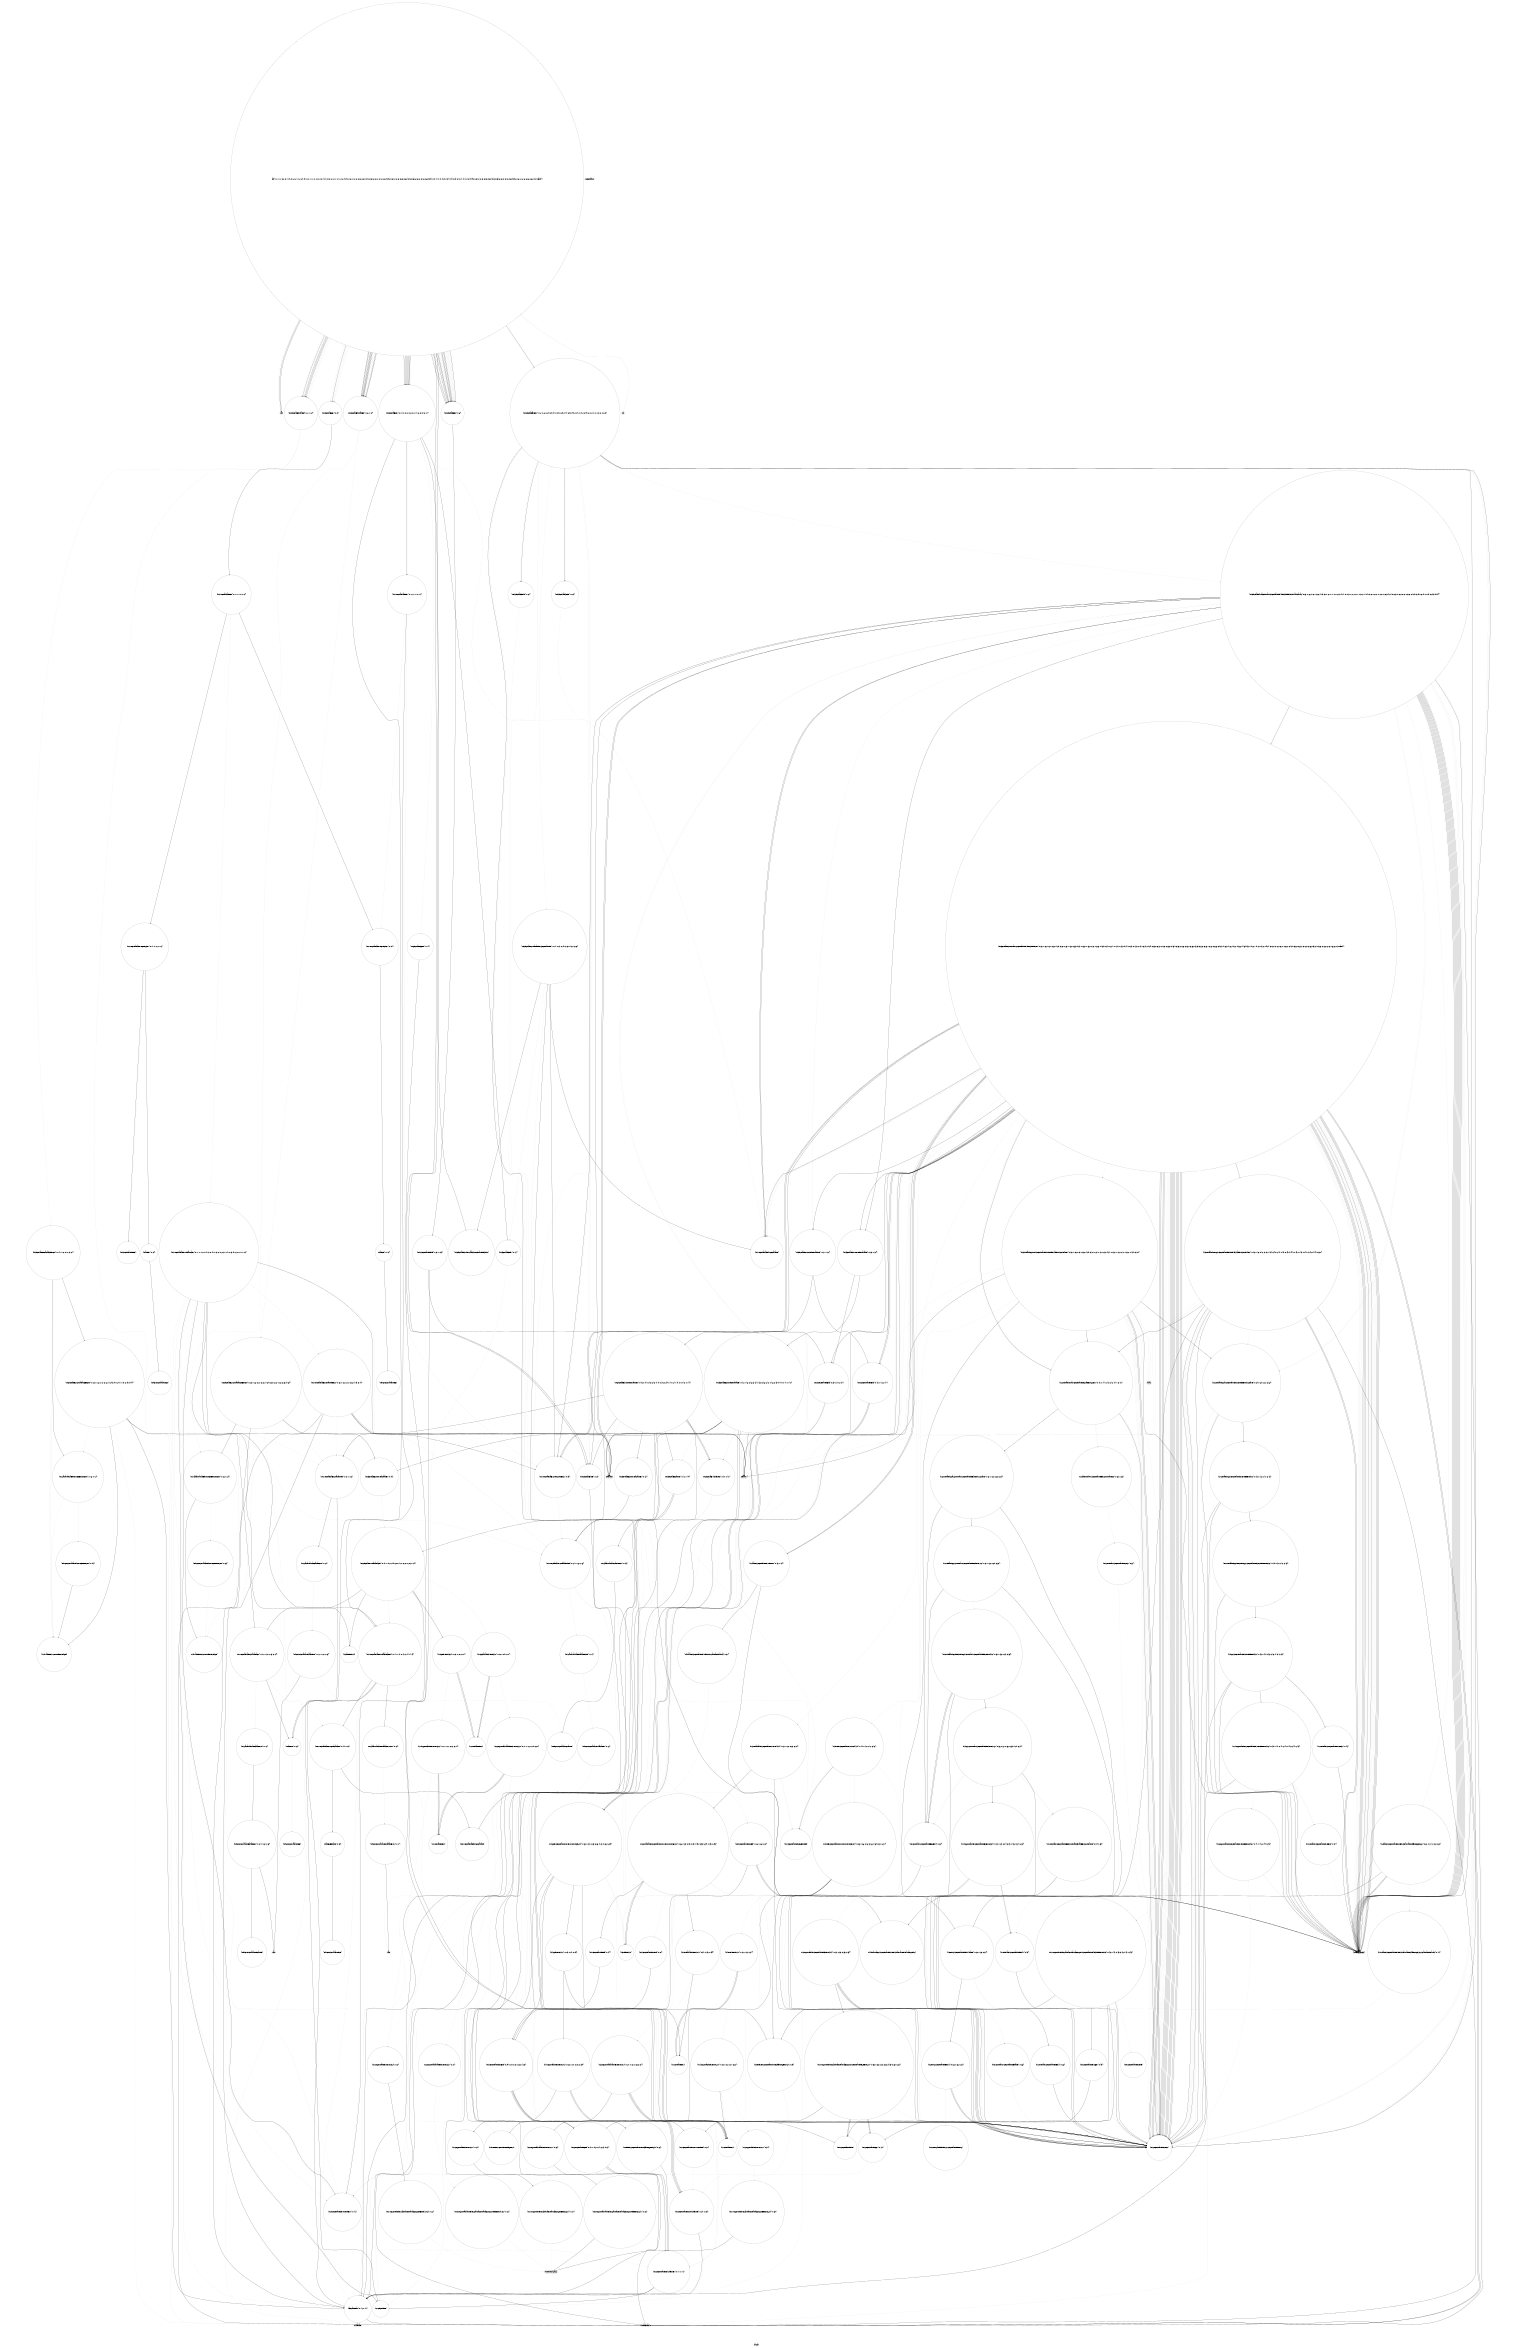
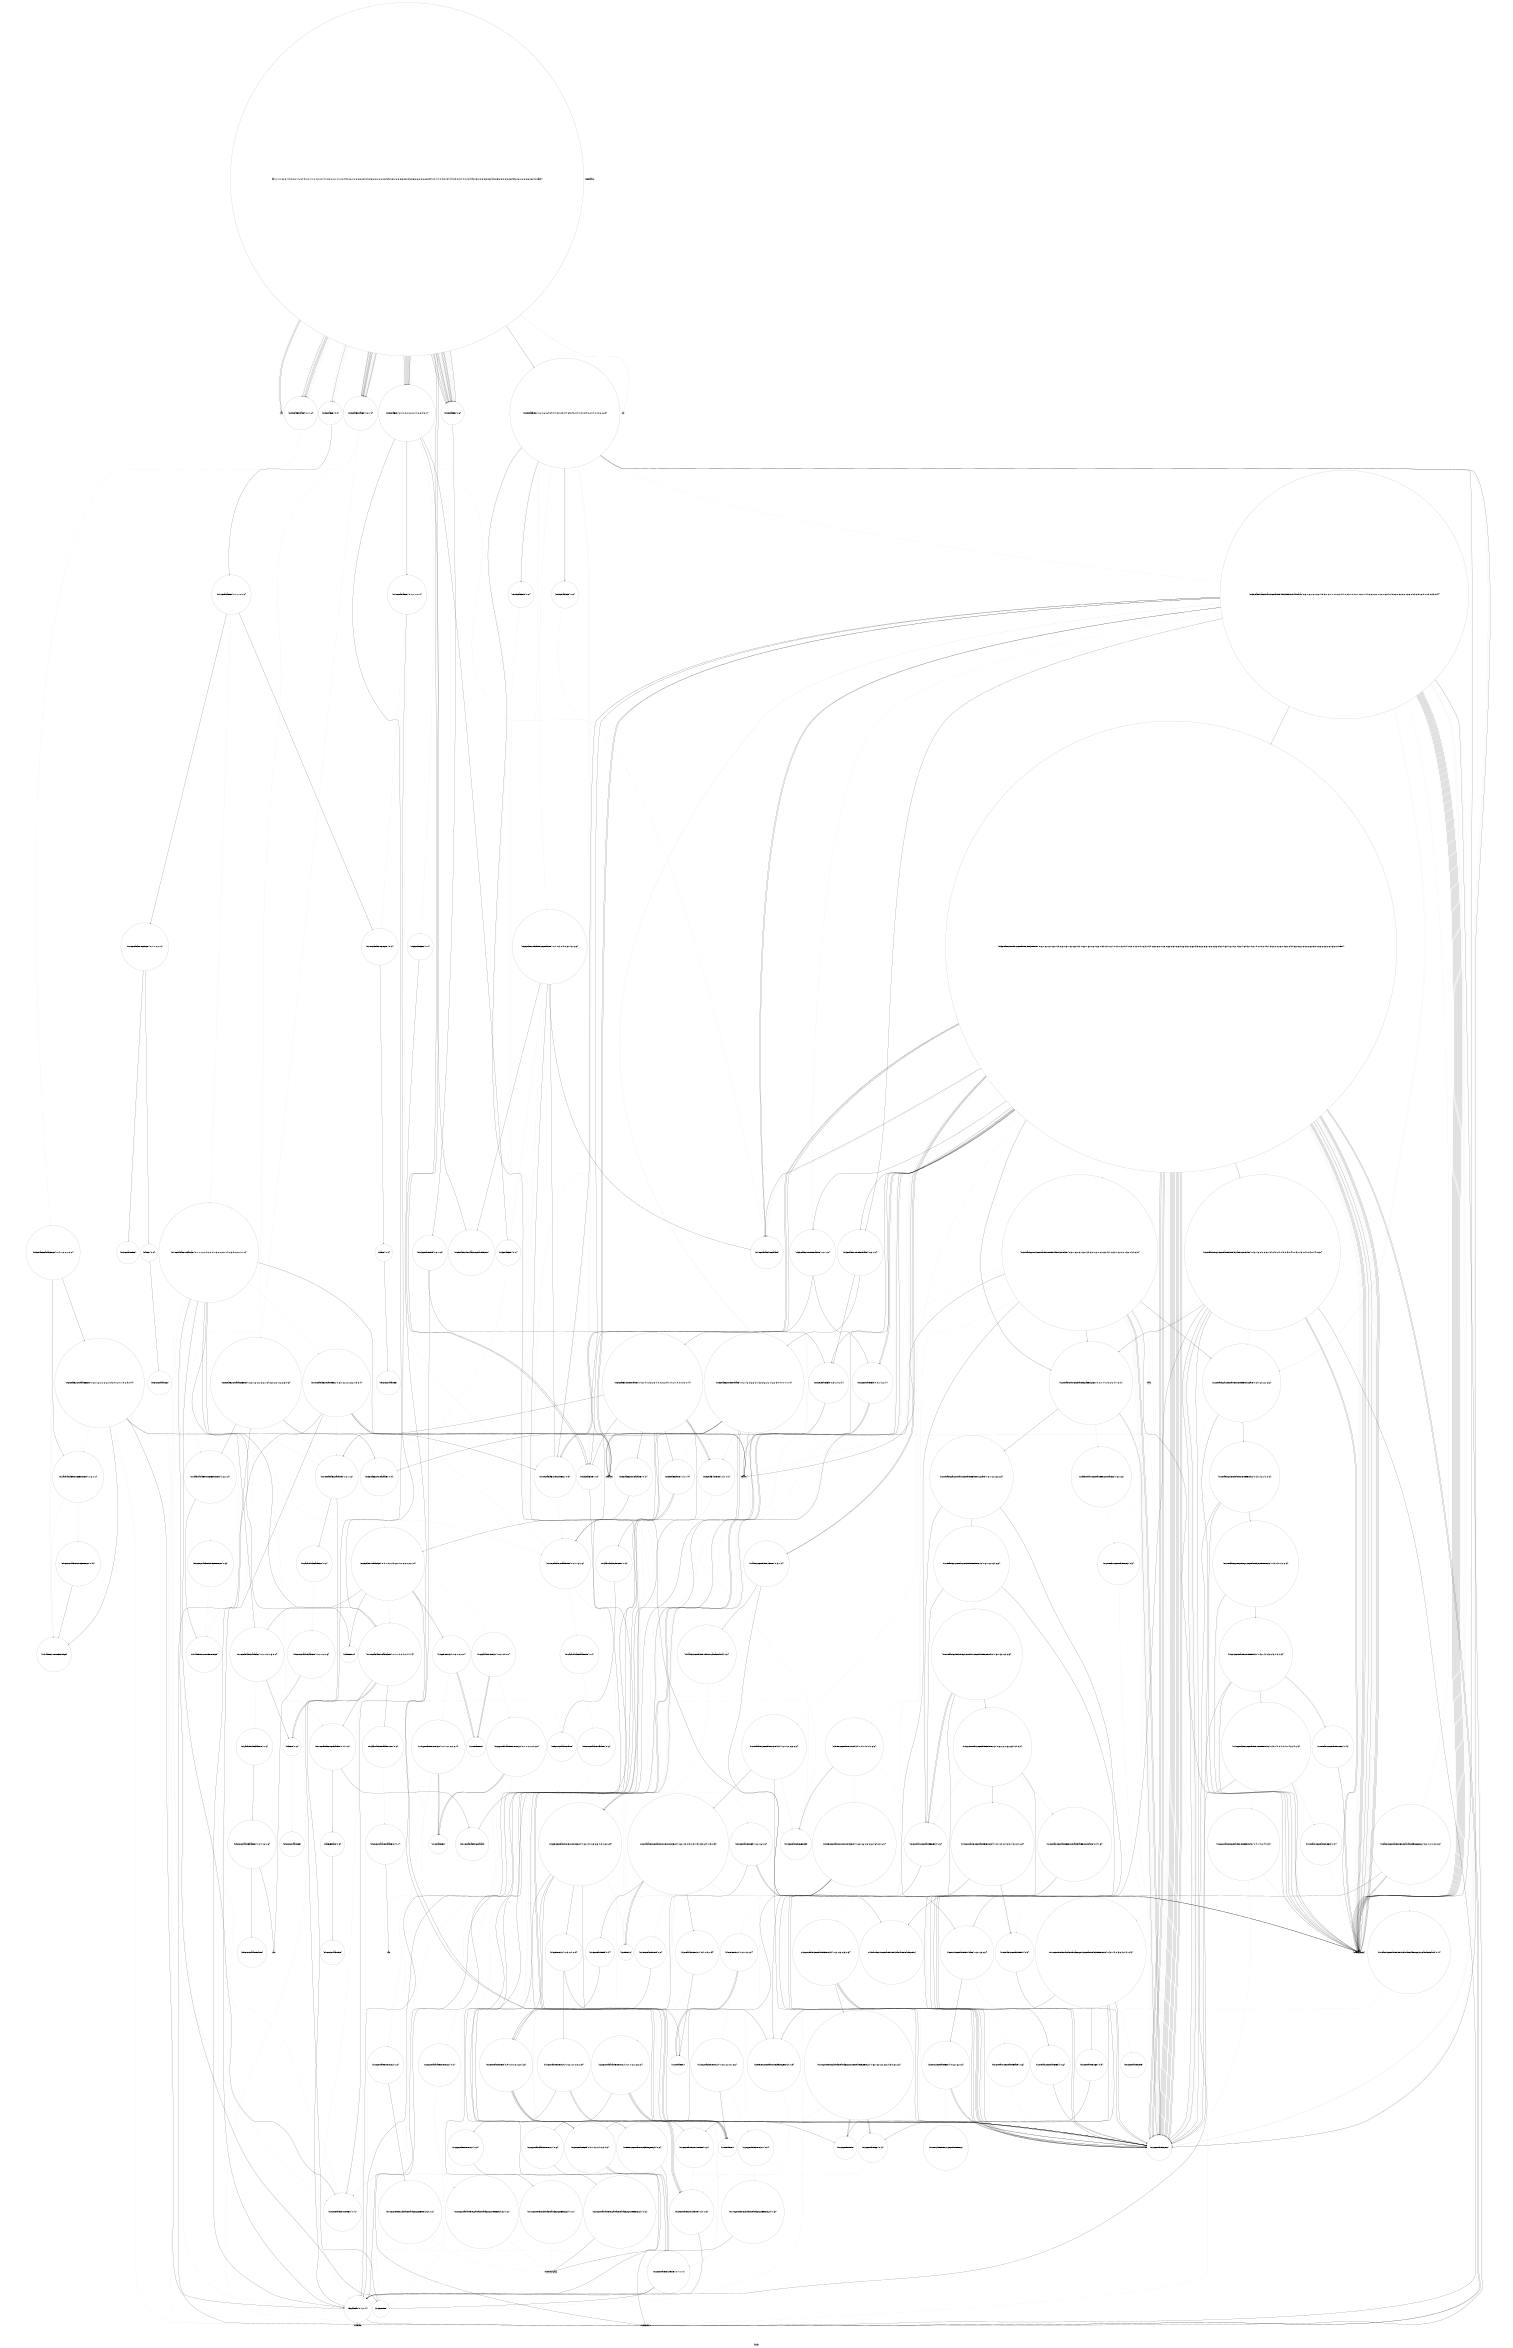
node "{_ZSt4moveIRiEONSt16remove_referenceIT_E4typeEOS2_}": removed
